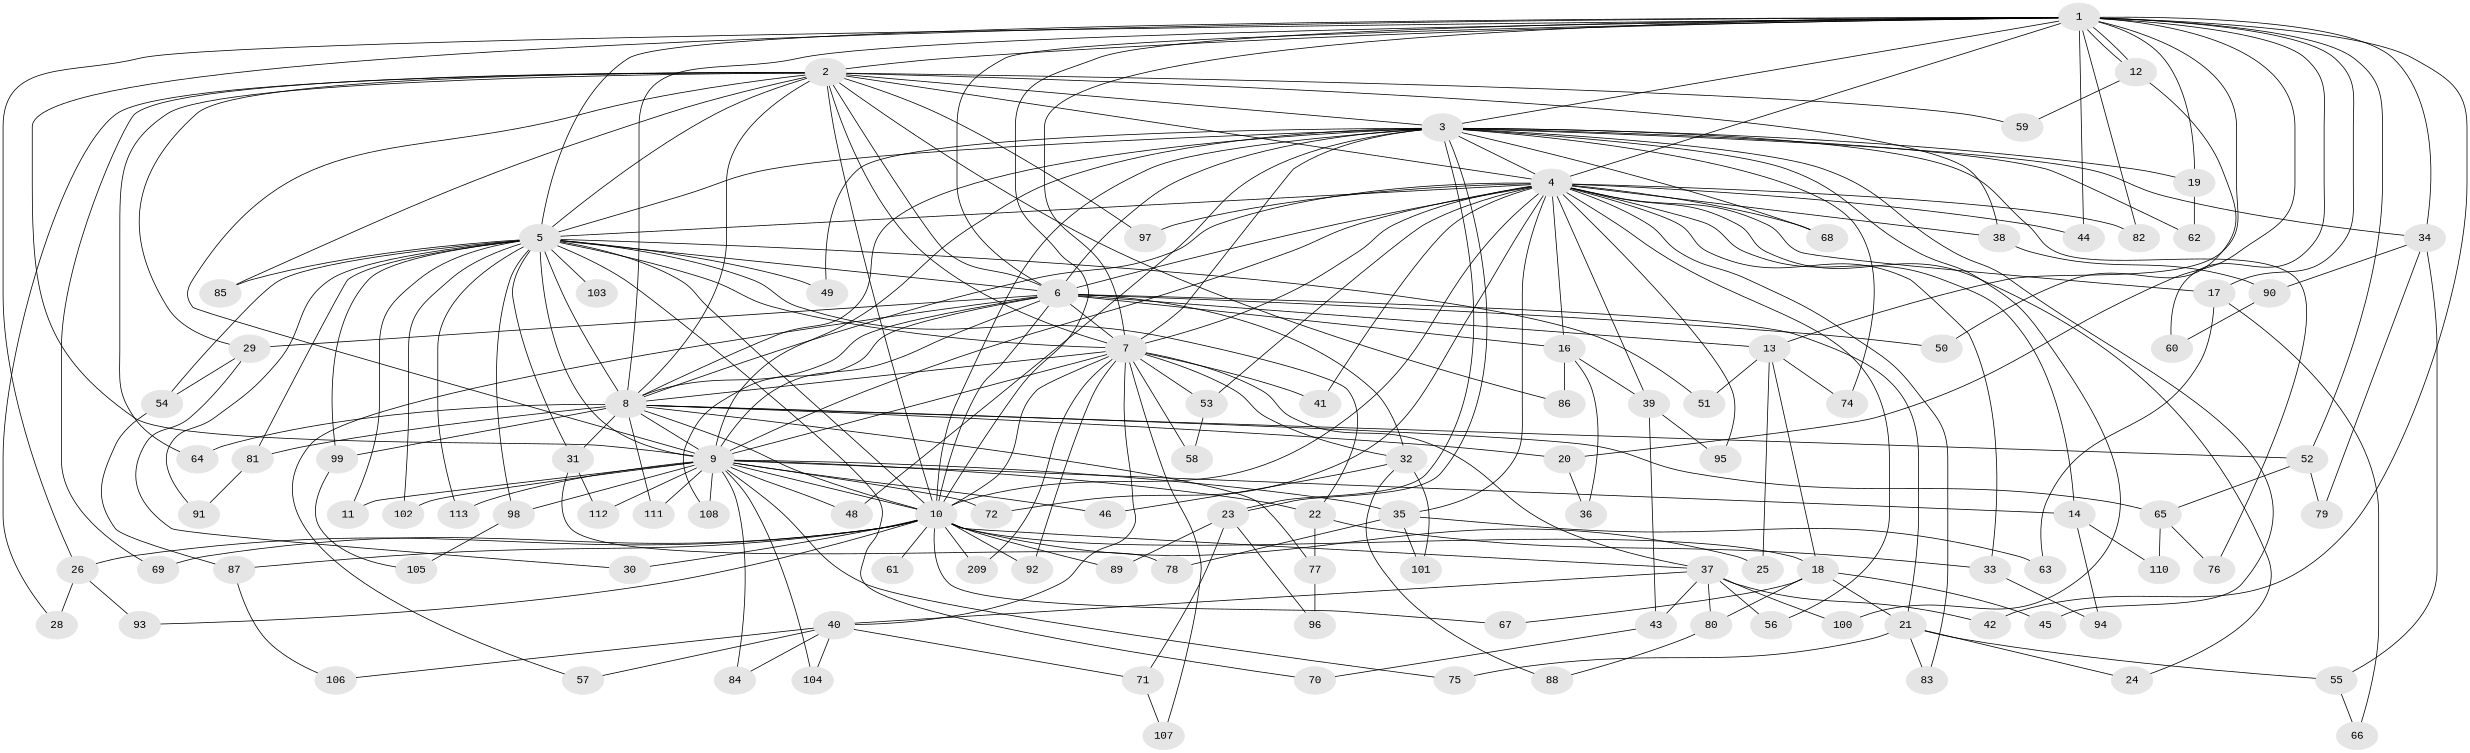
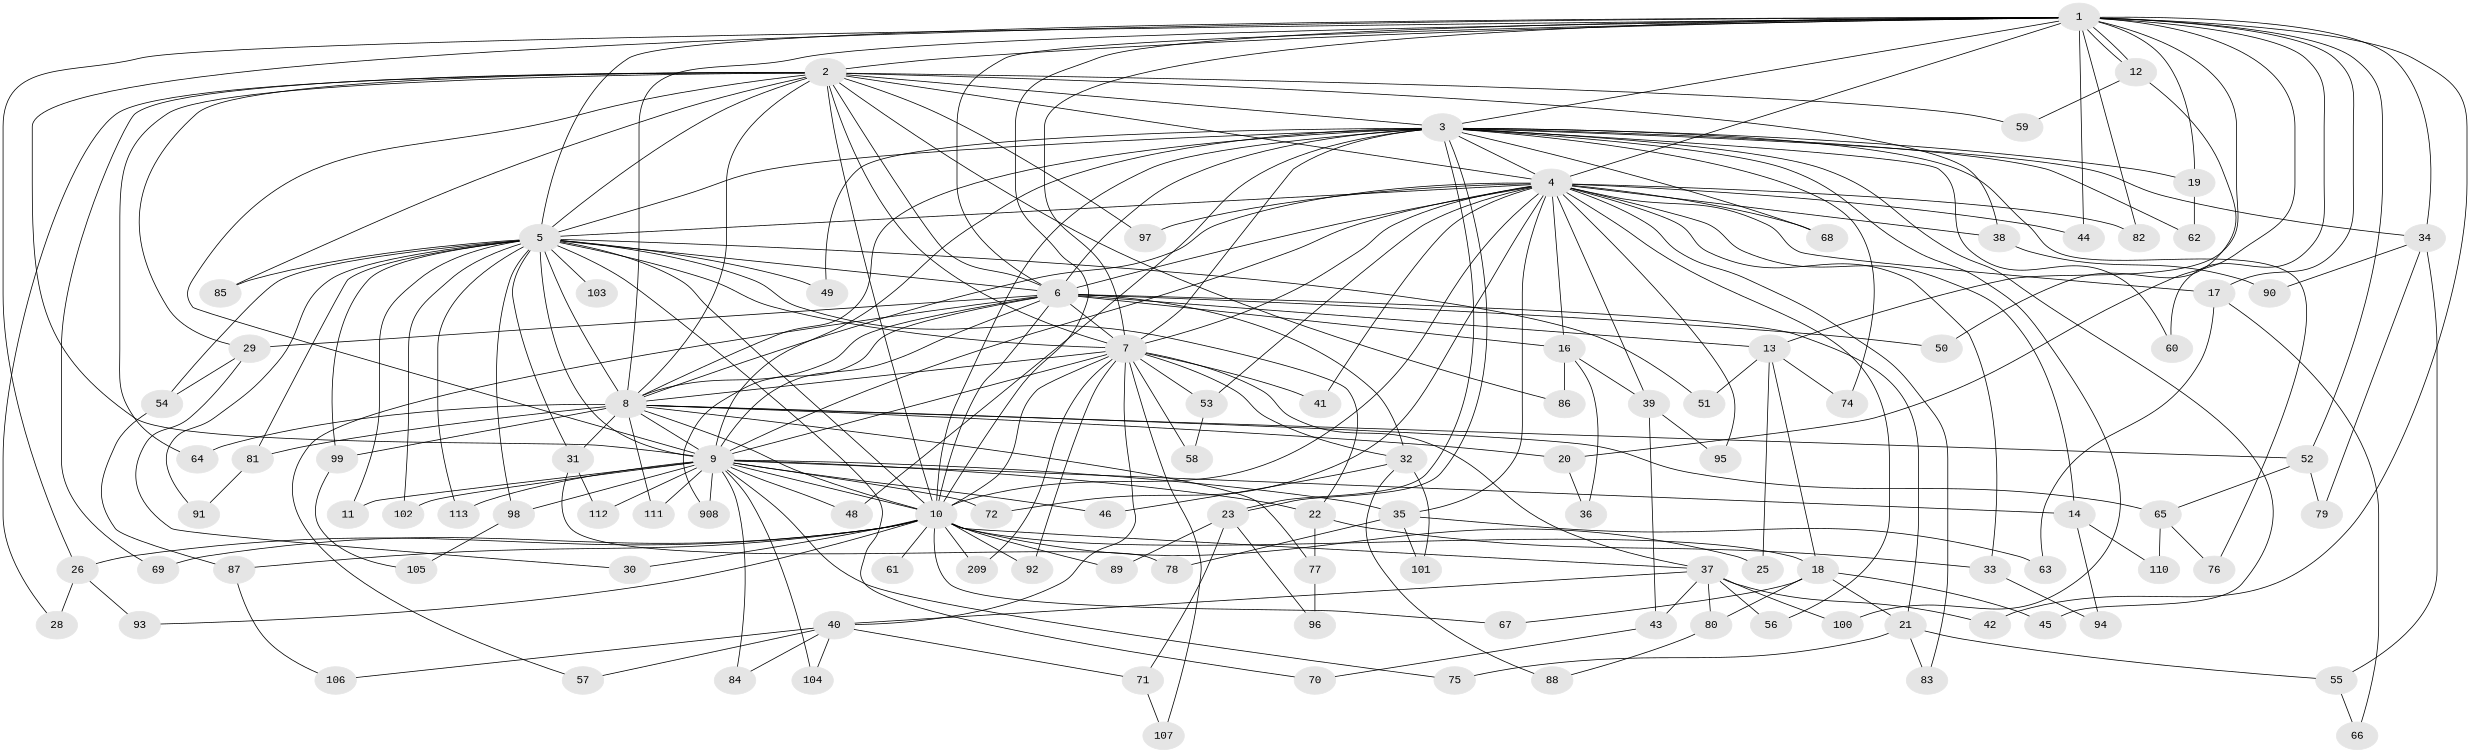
edge "90" -- "60": now "3" -- "60"
node "108": label "108" -> "908"
node "24": removed
